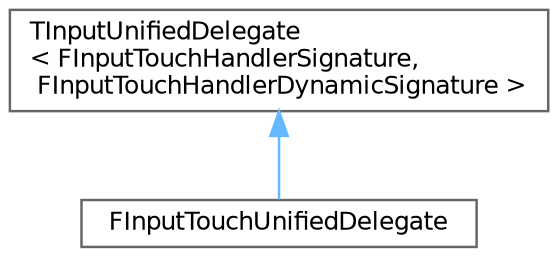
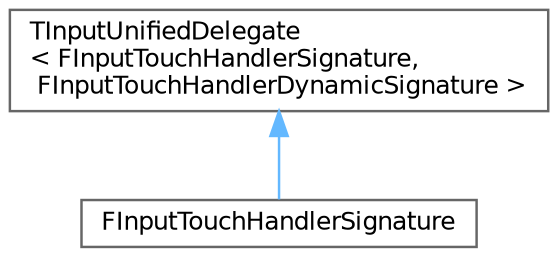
node "FInputTouchUnifiedDelegate": label "FInputTouchUnifiedDelegate" -> "FInputTouchHandlerSignature"
